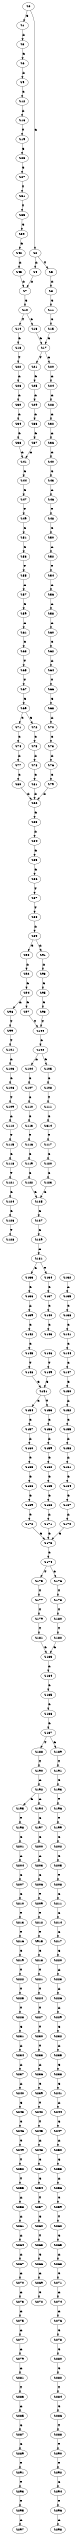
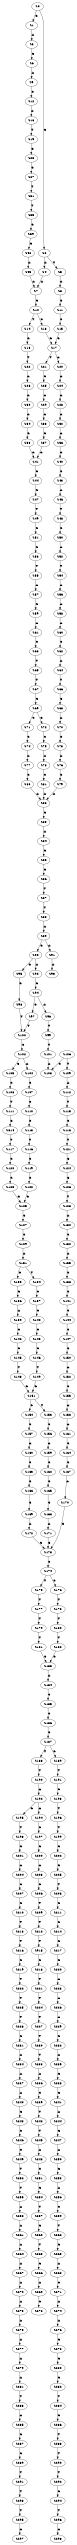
edge "S93" -> "S95": now "S90" -> "S95"
edge "S103" -> "S106": reversed
node "S130": added
edge "S143" -> "S146": added, label "C"
edge "S169" -> "S172": label "C" -> "A"
